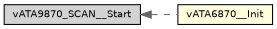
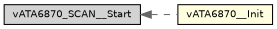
node "vATA9870_SCAN__Start": label "vATA9870_SCAN__Start" -> "vATA6870_SCAN__Start"
